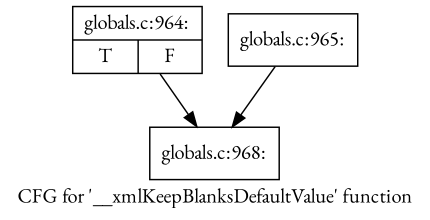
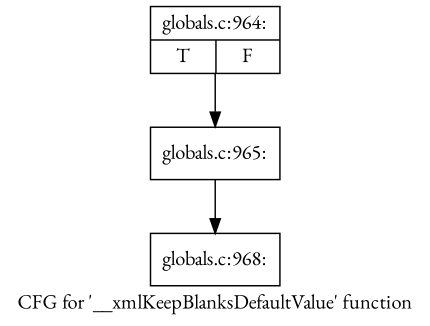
edge "globals.c:964:" -> "globals.c:968:": now "globals.c:964:" -> "globals.c:965:"
